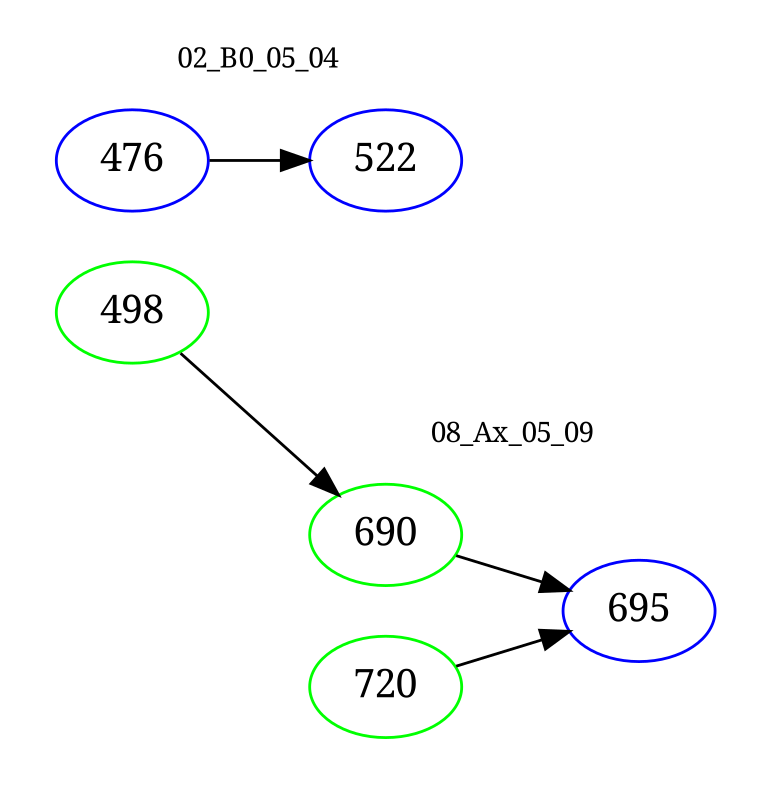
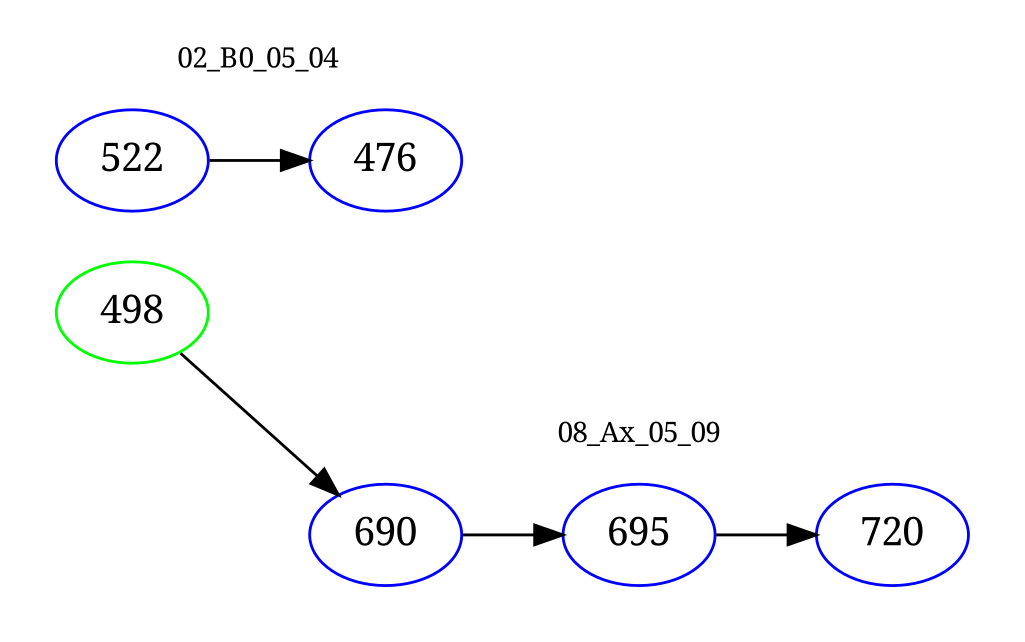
edge "476" -> "522": reversed
node "690": color green -> blue
edge "720" -> "695": reversed
node "720": color green -> blue
